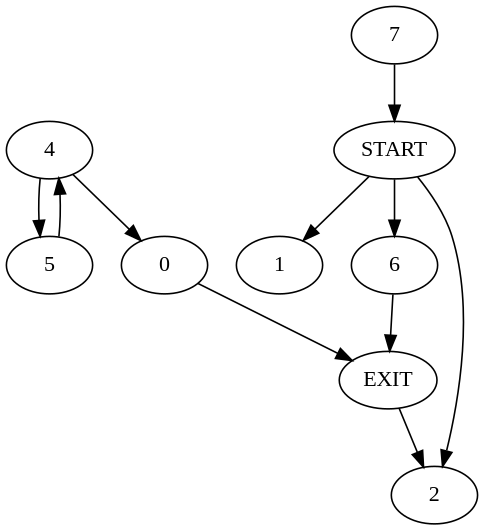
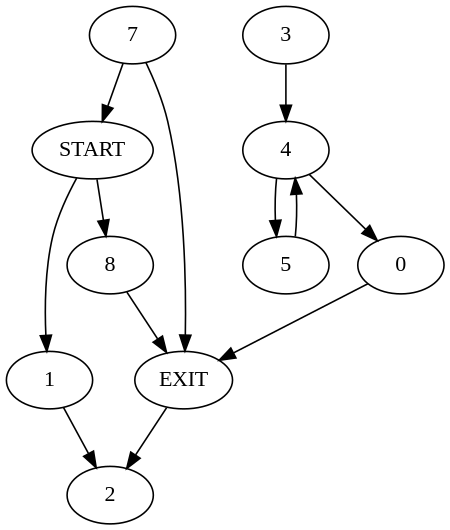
node "3": added
edge "7" -> "EXIT": added
node "6": label "6" -> "8"
edge "START" -> "2": now "1" -> "2"
